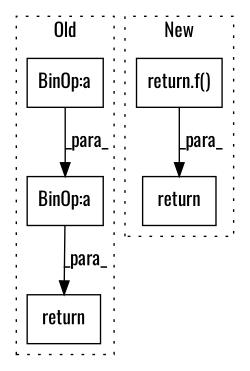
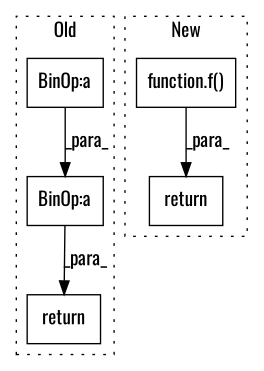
node "return.f()": label "return.f()" -> "function.f()"
